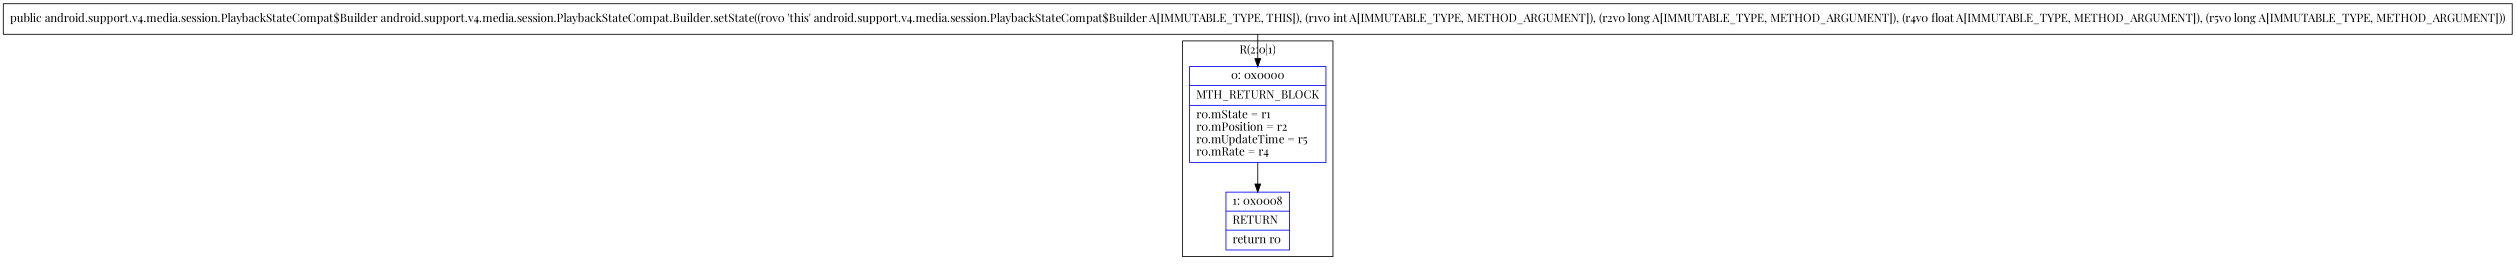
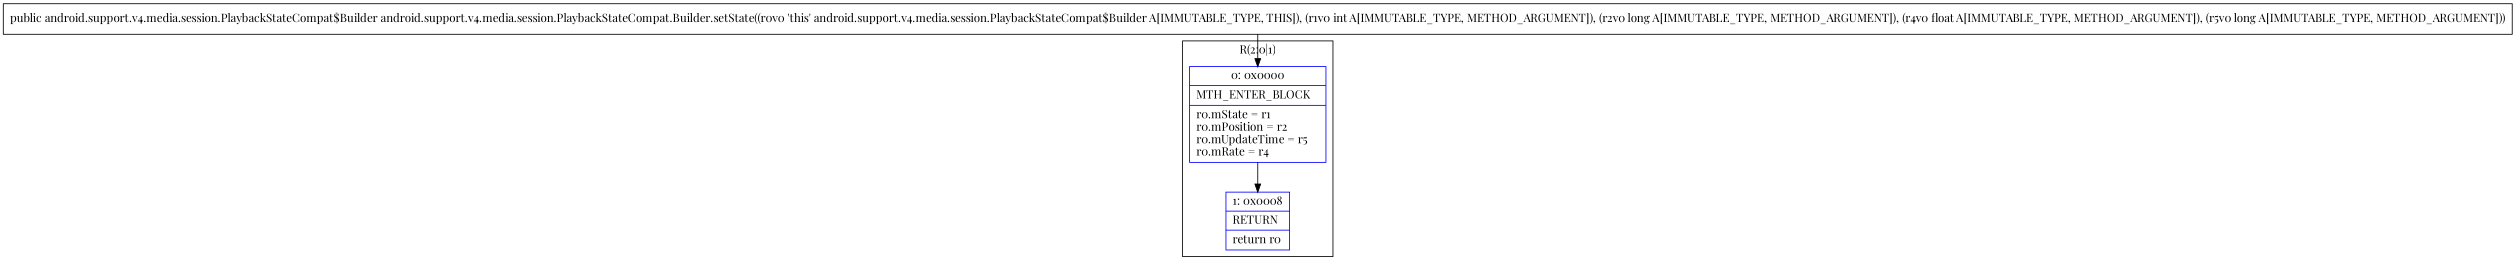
node "0: 0x0000": text "MTH_RETURN_BLOCK" -> "MTH_ENTER_BLOCK"
